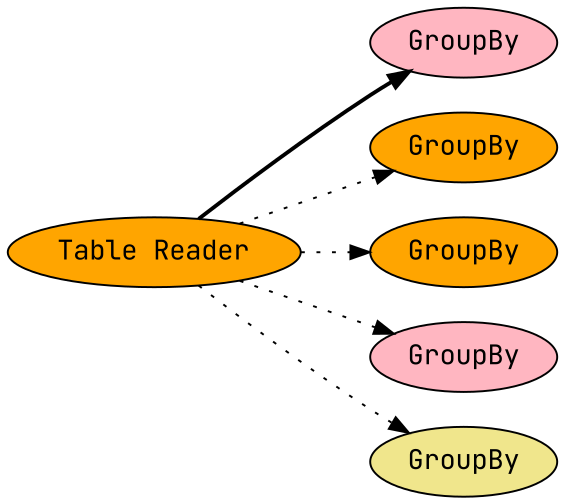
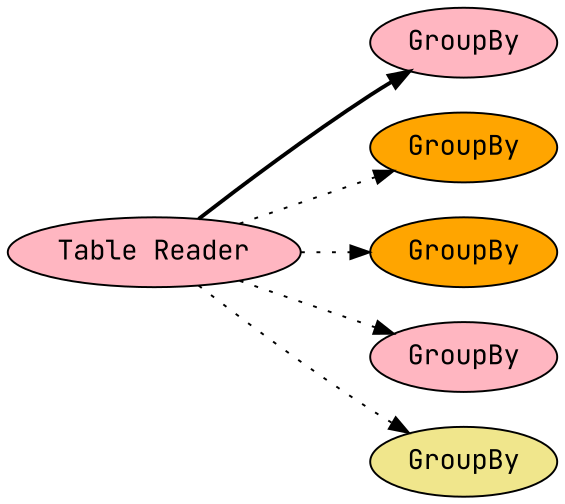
node "Table Reader": fillcolor orange -> lightpink
